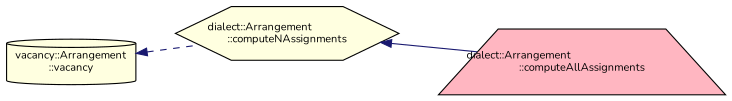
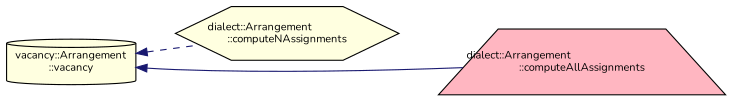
edge "dialect::Arrangement ::computeAllAssignments" -> "dialect::Arrangement ::computeNAssignments": now "dialect::Arrangement ::computeAllAssignments" -> "vacancy::Arrangement ::vacancy"
